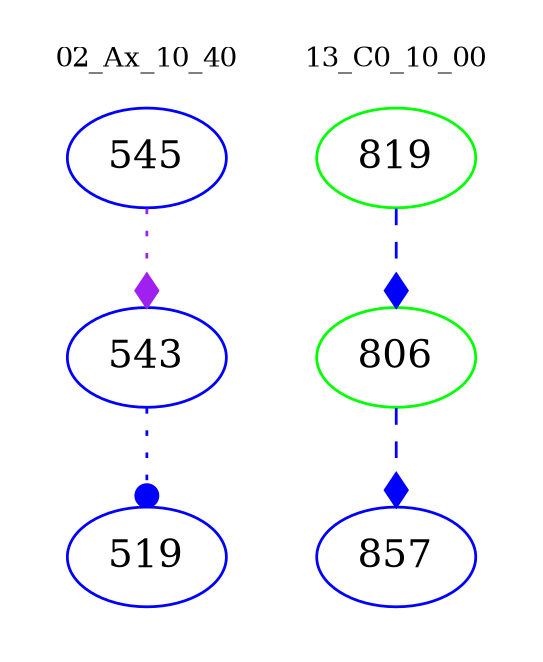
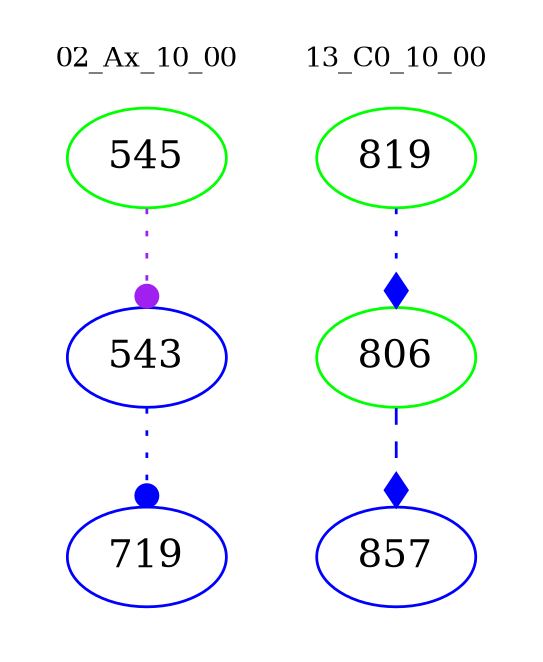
cluster "02_Ax_10_40": label "02_Ax_10_40" -> "02_Ax_10_00"
node "545": color blue -> green
edge "819" -> "806": style dashed -> dotted
edge "545" -> "543": arrowhead diamond -> dot
node "519": label "519" -> "719"
